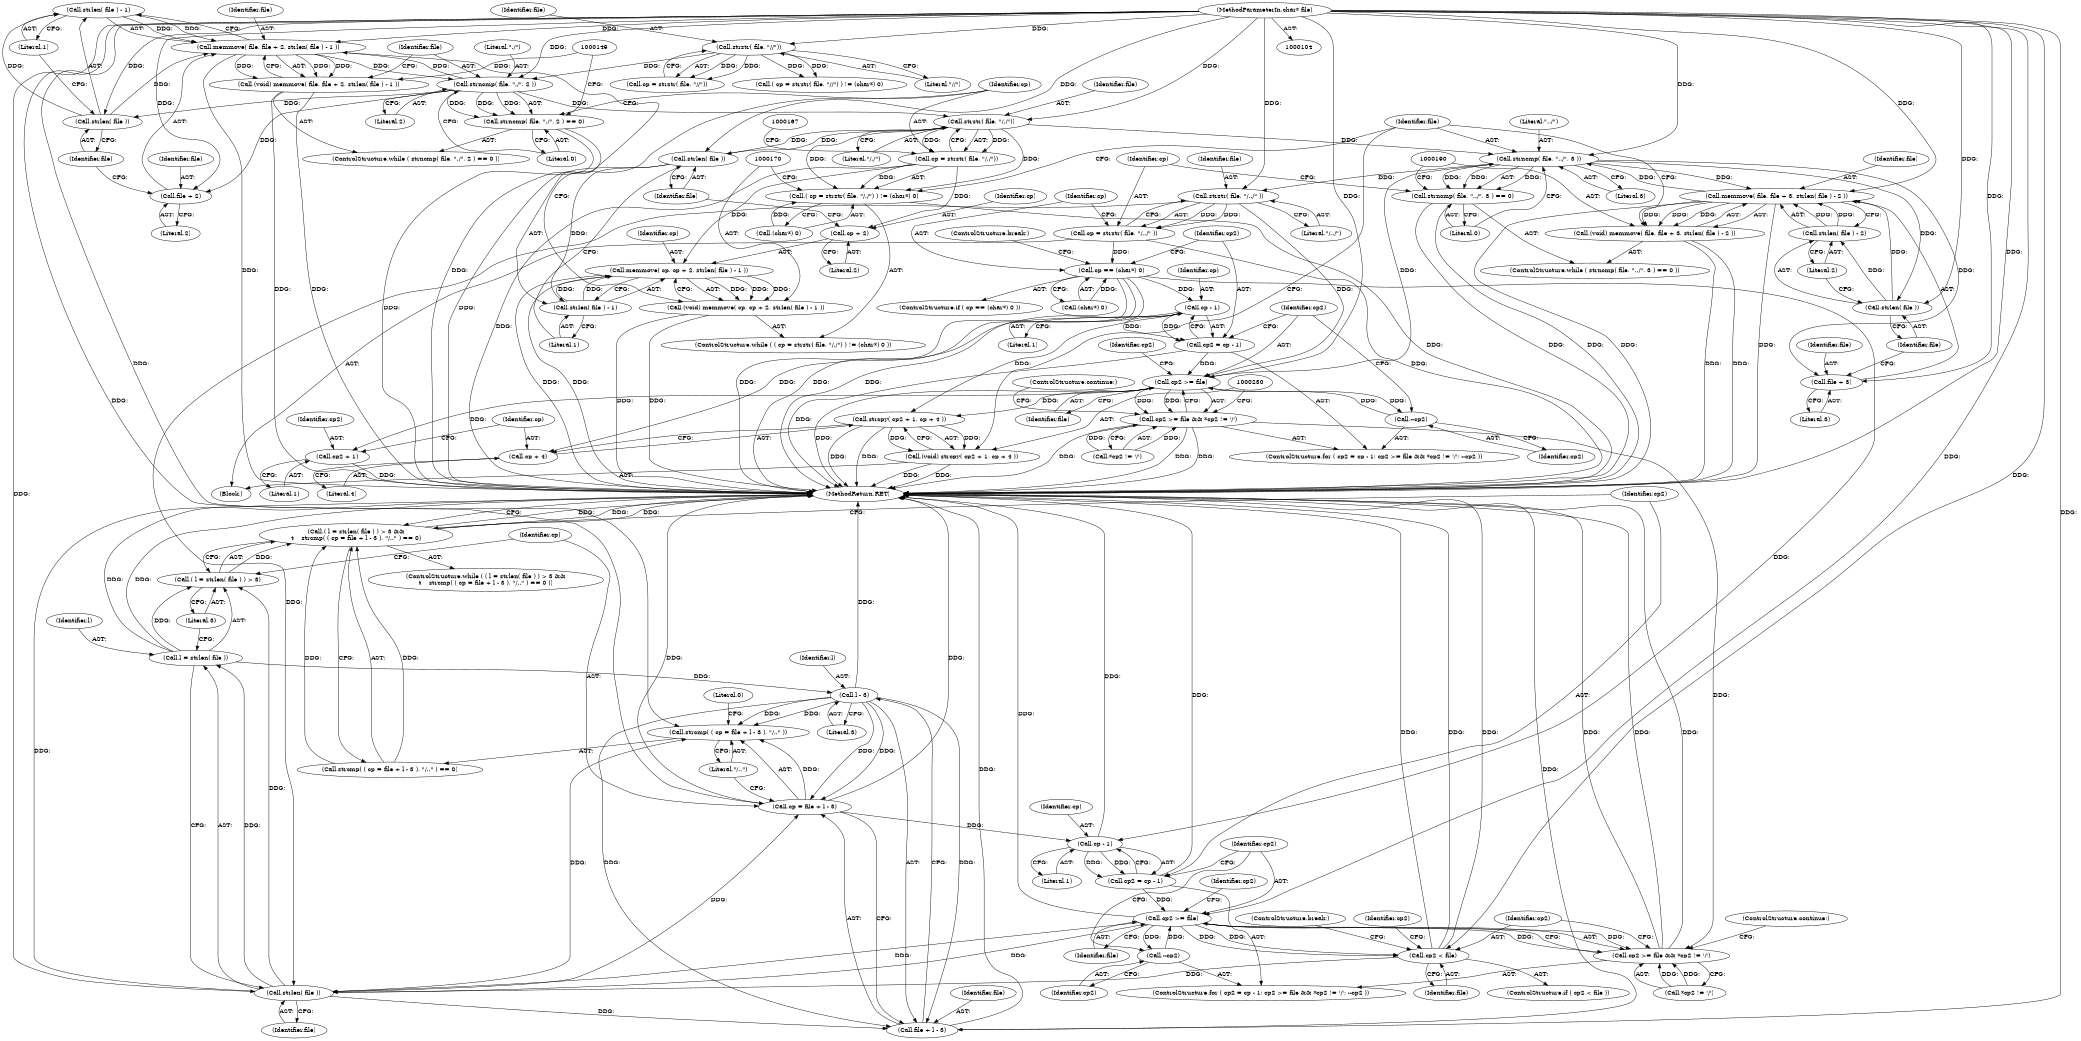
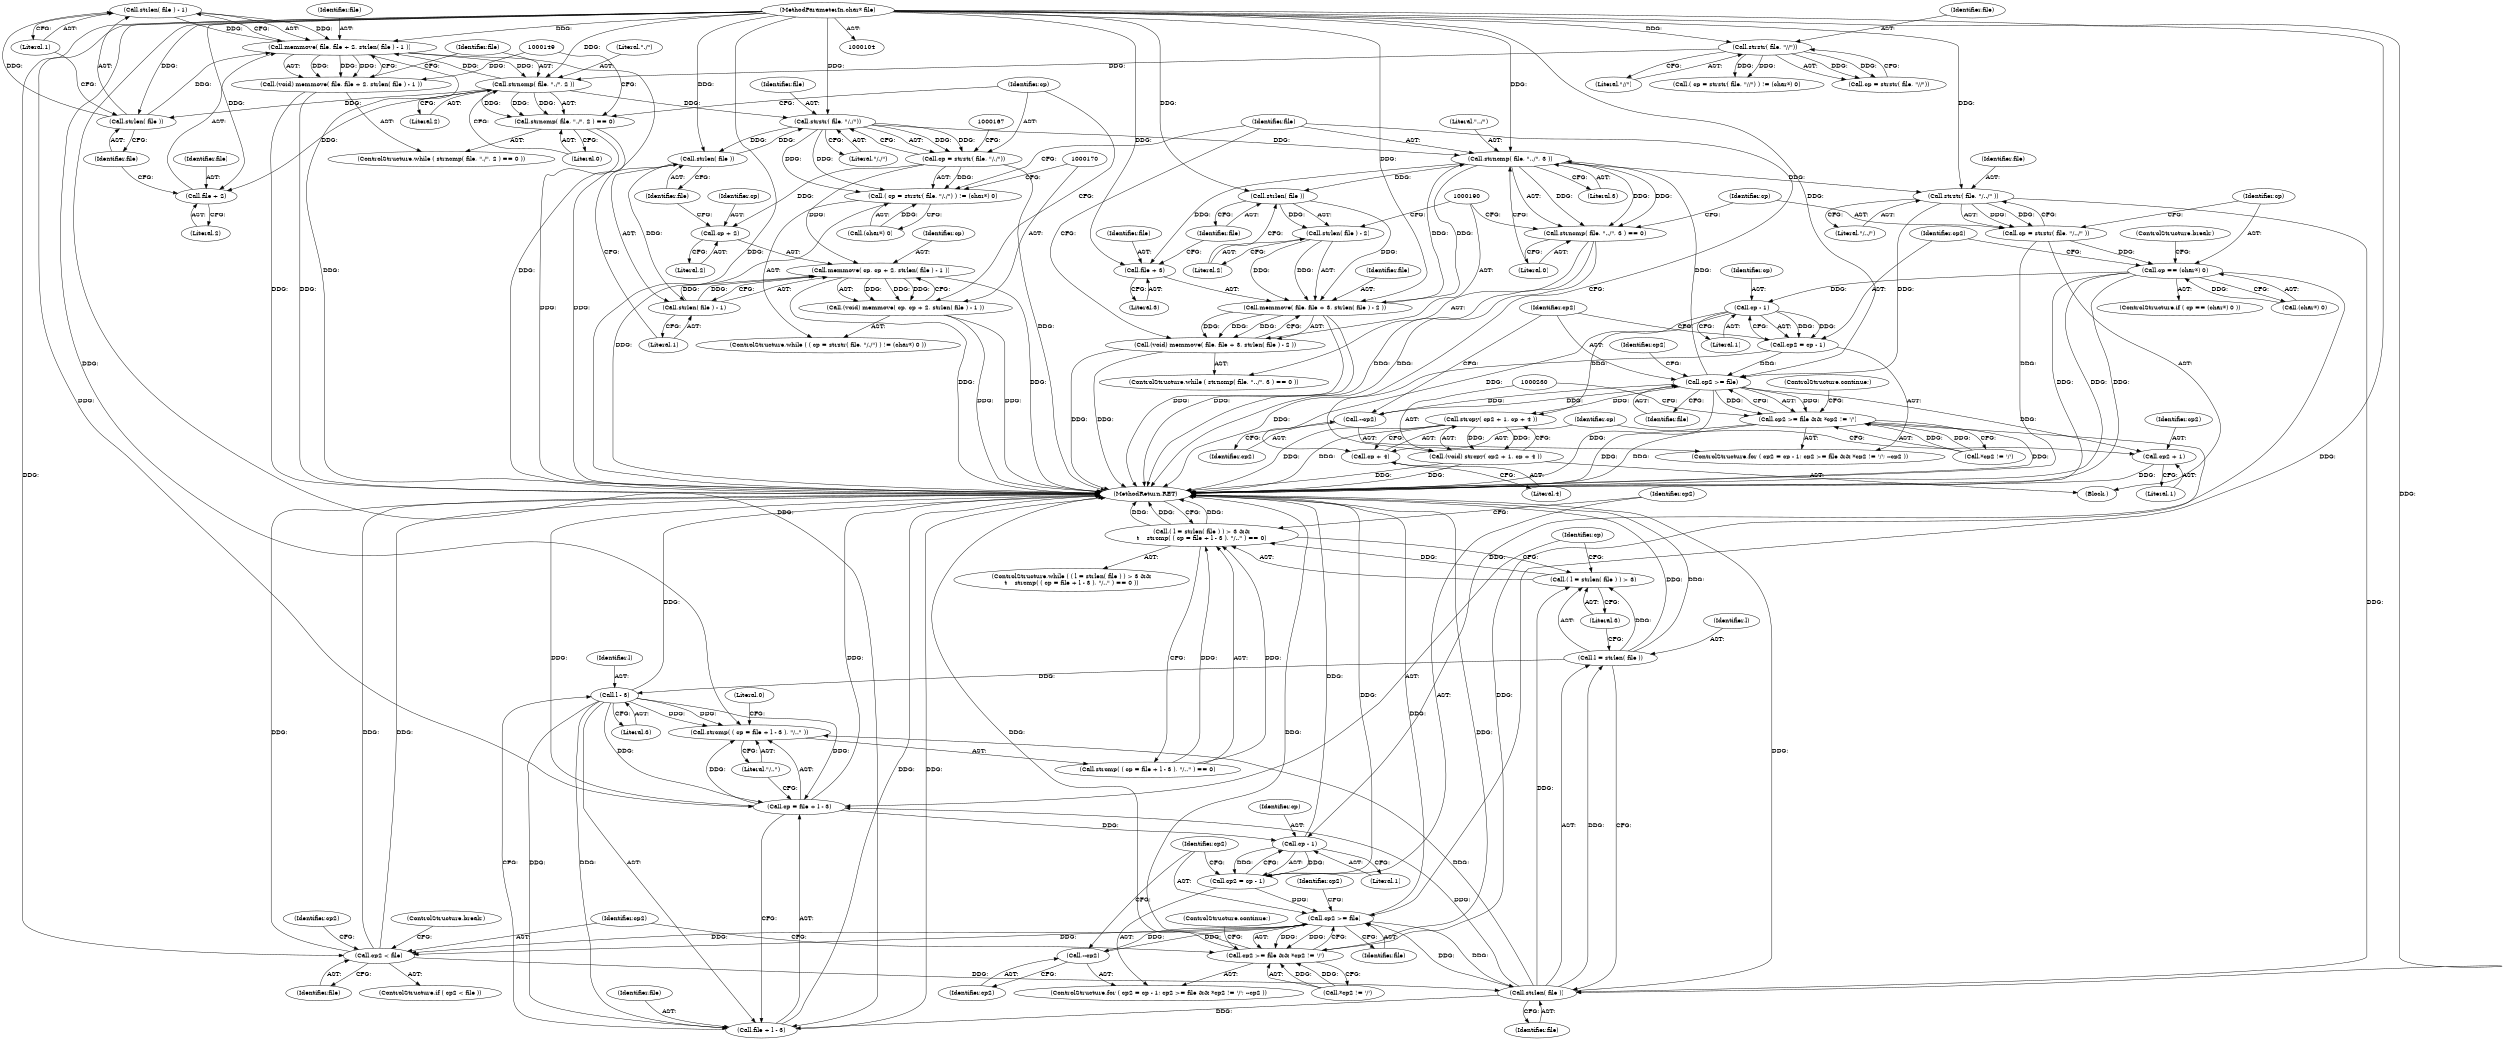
edge "(Call,memmove( file, file + 3, strlen( file ) - 2 ))" -> "(Call,strlen( file ) - 2)": now "1000190" -> "(Call,strlen( file ) - 2)"
edge "(Call,(void) memmove( file, file + 3, strlen( file ) - 2 ))" -> "(Call,memmove( file, file + 3, strlen( file ) - 2 ))": label "AST: " -> "CFG: "
